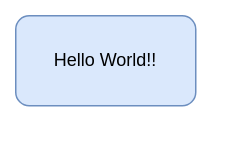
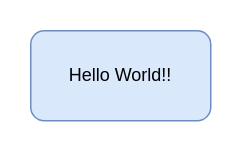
node "Hello World!!": moved (106, 61) -> (121, 76)
